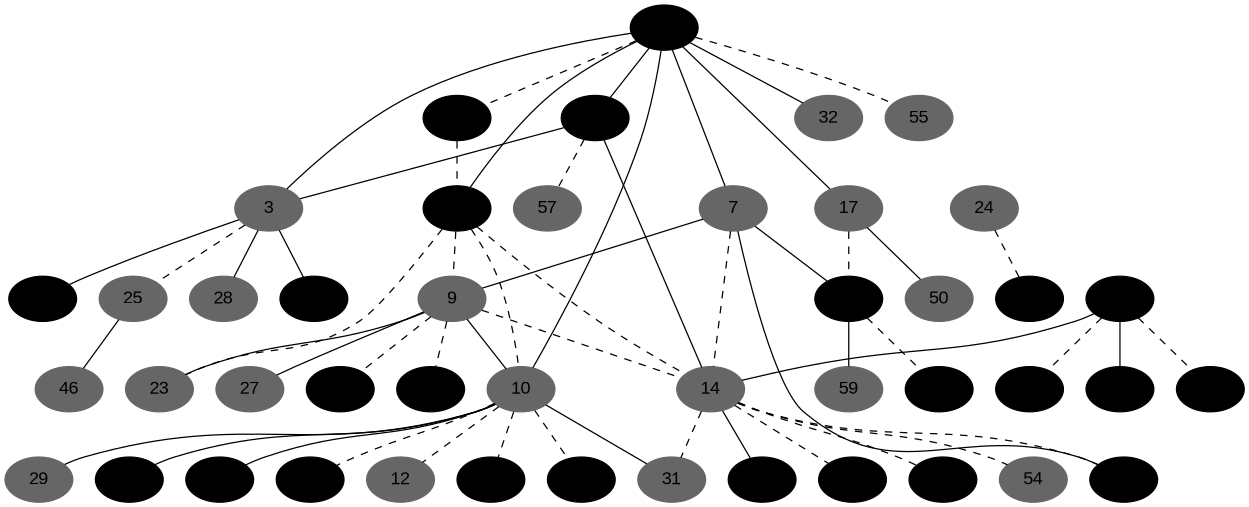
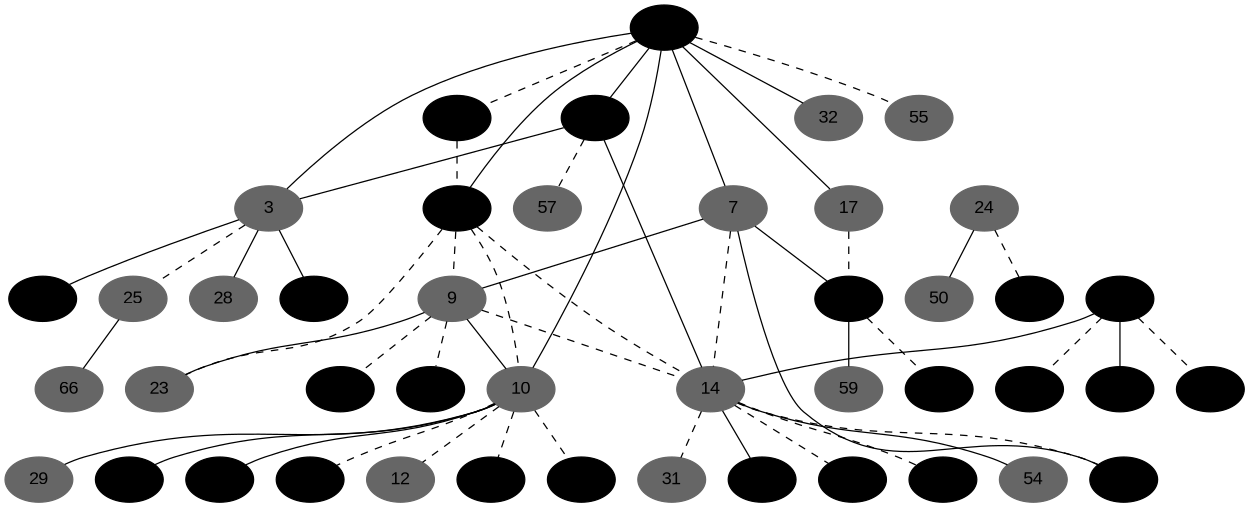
edge "17" -- "50": now "24" -- "50"
node "46": label "46" -> "66"
node "27": removed
edge "10" -- "31": removed
edge "14" -- "54": style dashed -> solid
